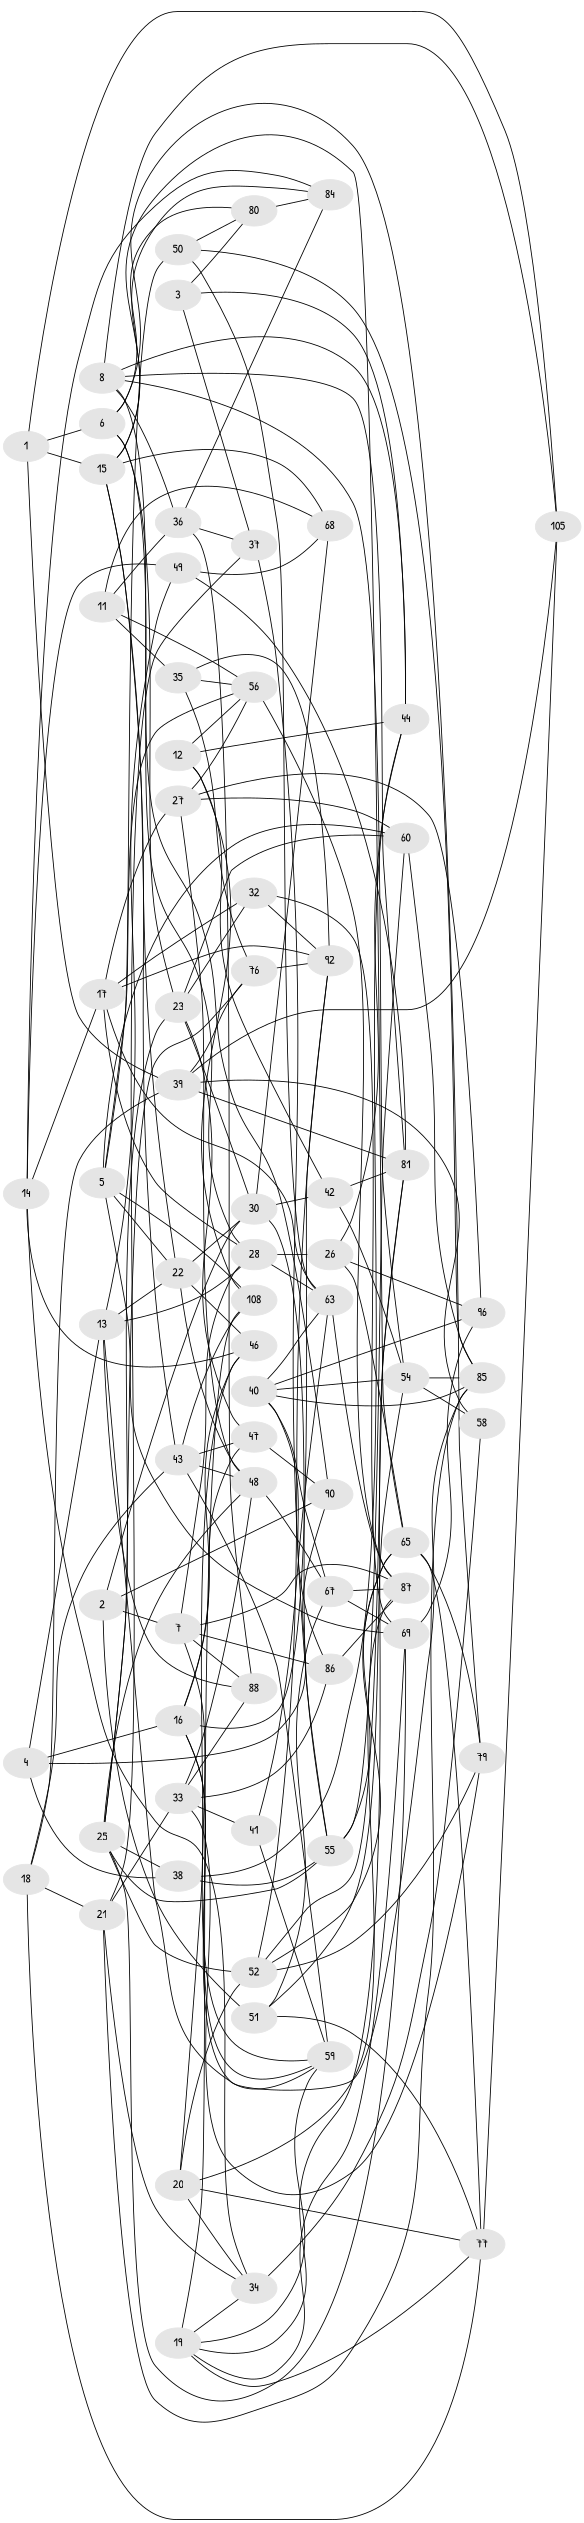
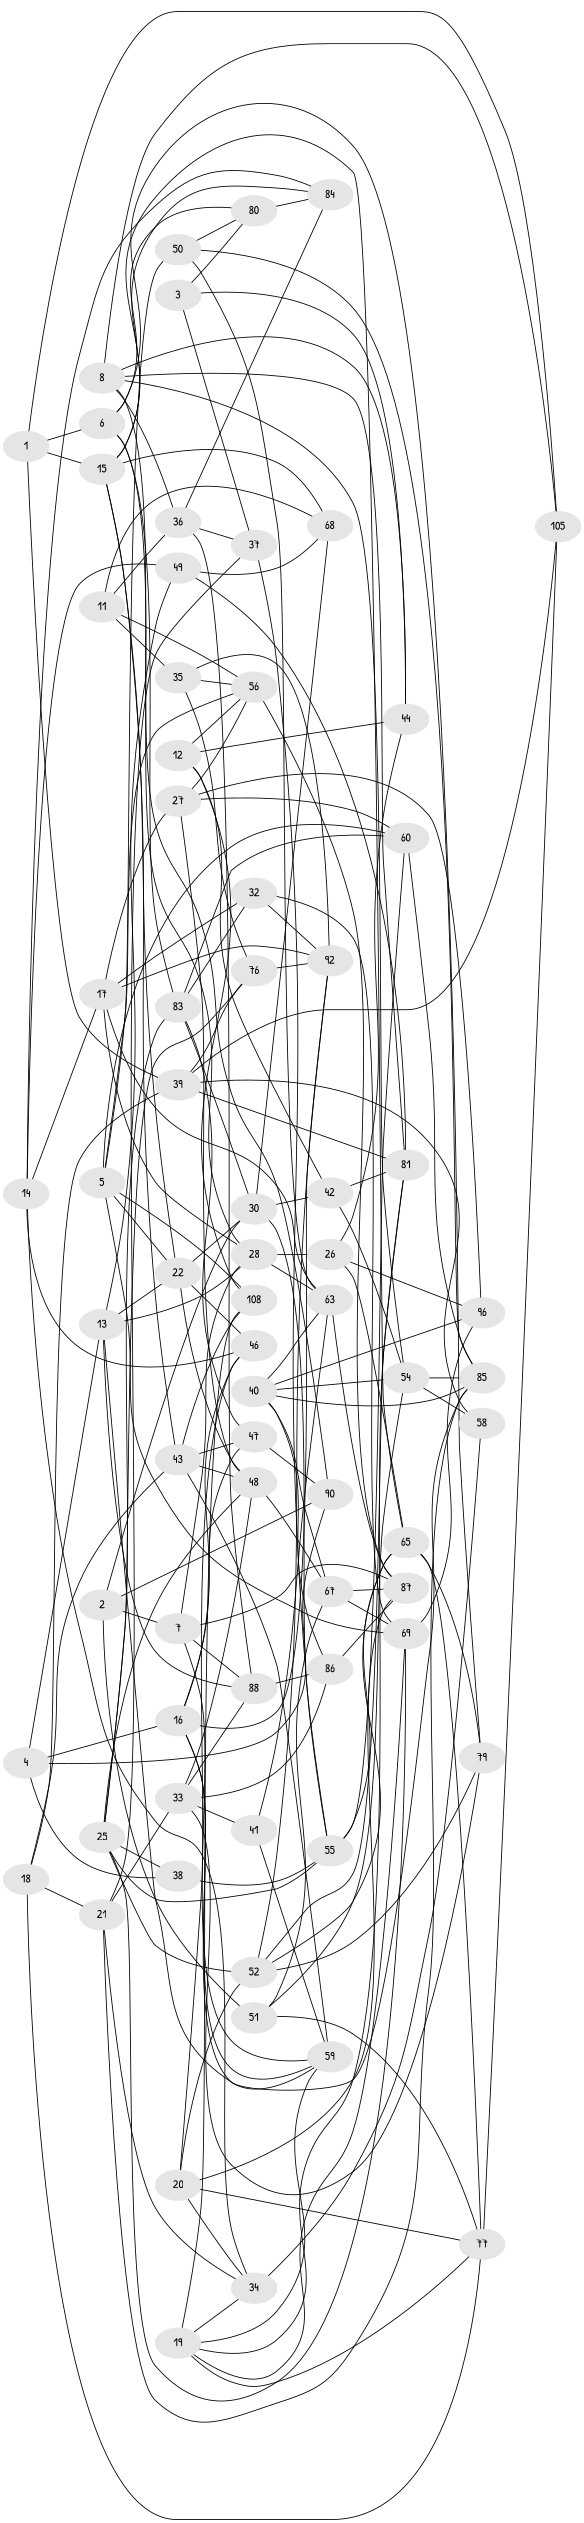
node "23": label "23" -> "83"
edge "44" -- "38": removed
edge "7" -- "86": now "88" -- "86"
